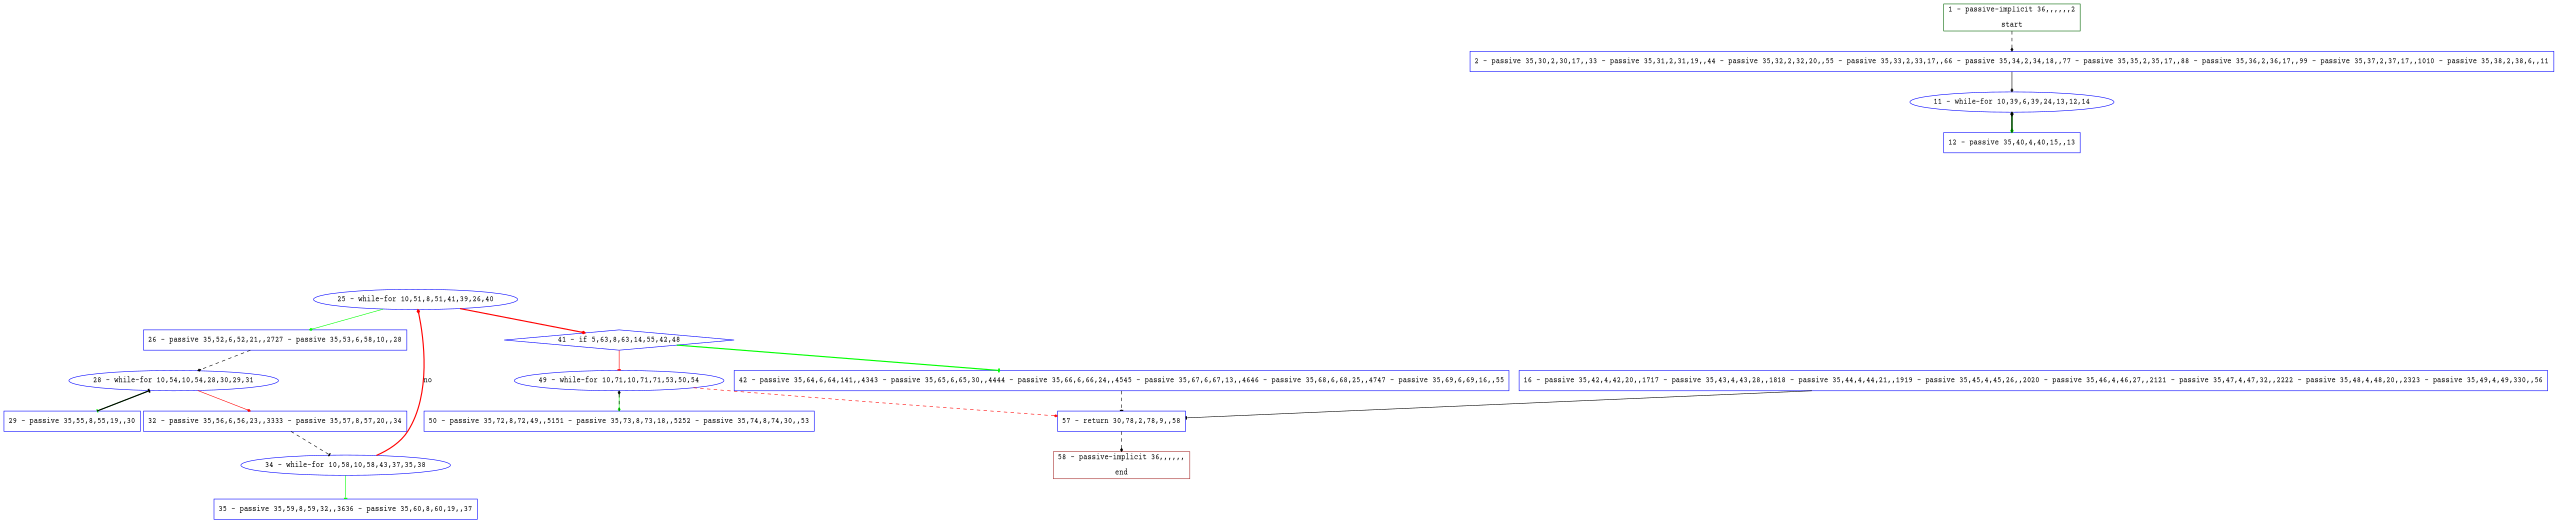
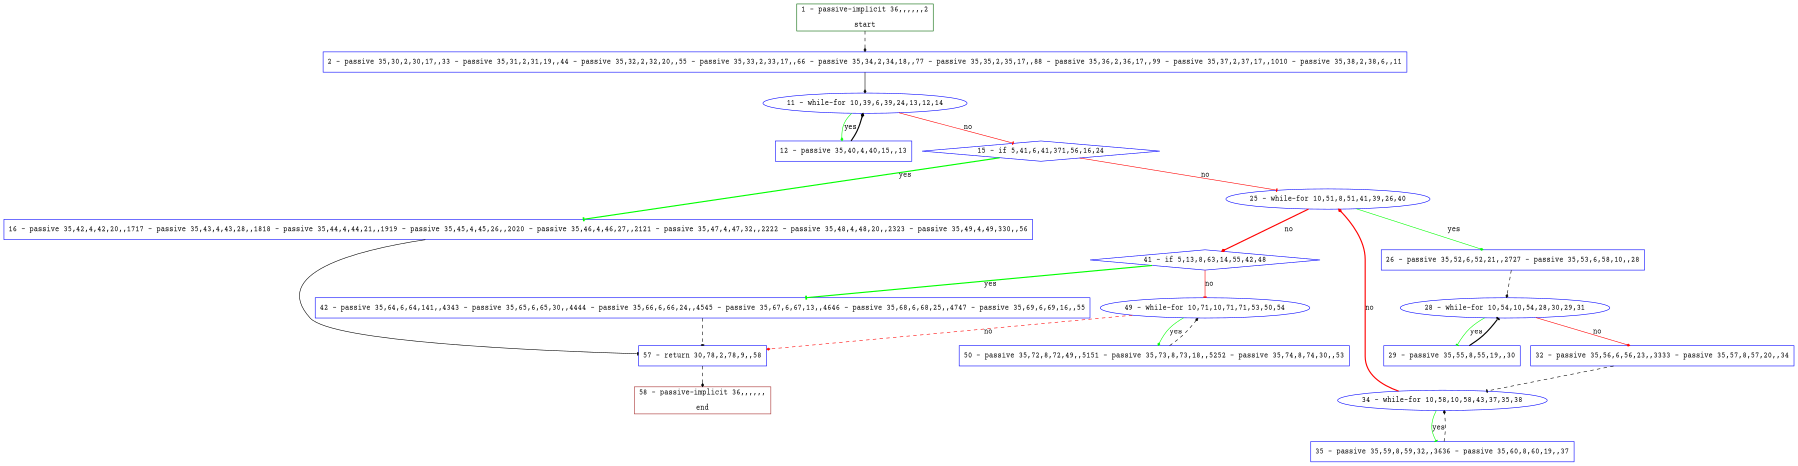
edge "11 - while-for 10,39,6,39,24,13,12,14" -> "12 - passive 35,40,4,40,15,,13": style bold -> solid
node "15 - if 5,41,6,41,371,56,16,24": added
node "41 - if 5,63,8,63,14,55,42,48": label "41 - if 5,63,8,63,14,55,42,48" -> "41 - if 5,13,8,63,14,55,42,48"
edge "35 - passive 35,59,8,59,32,,3636 - passive 35,60,8,60,19,,37" -> "34 - while-for 10,58,10,58,43,37,35,38": added
